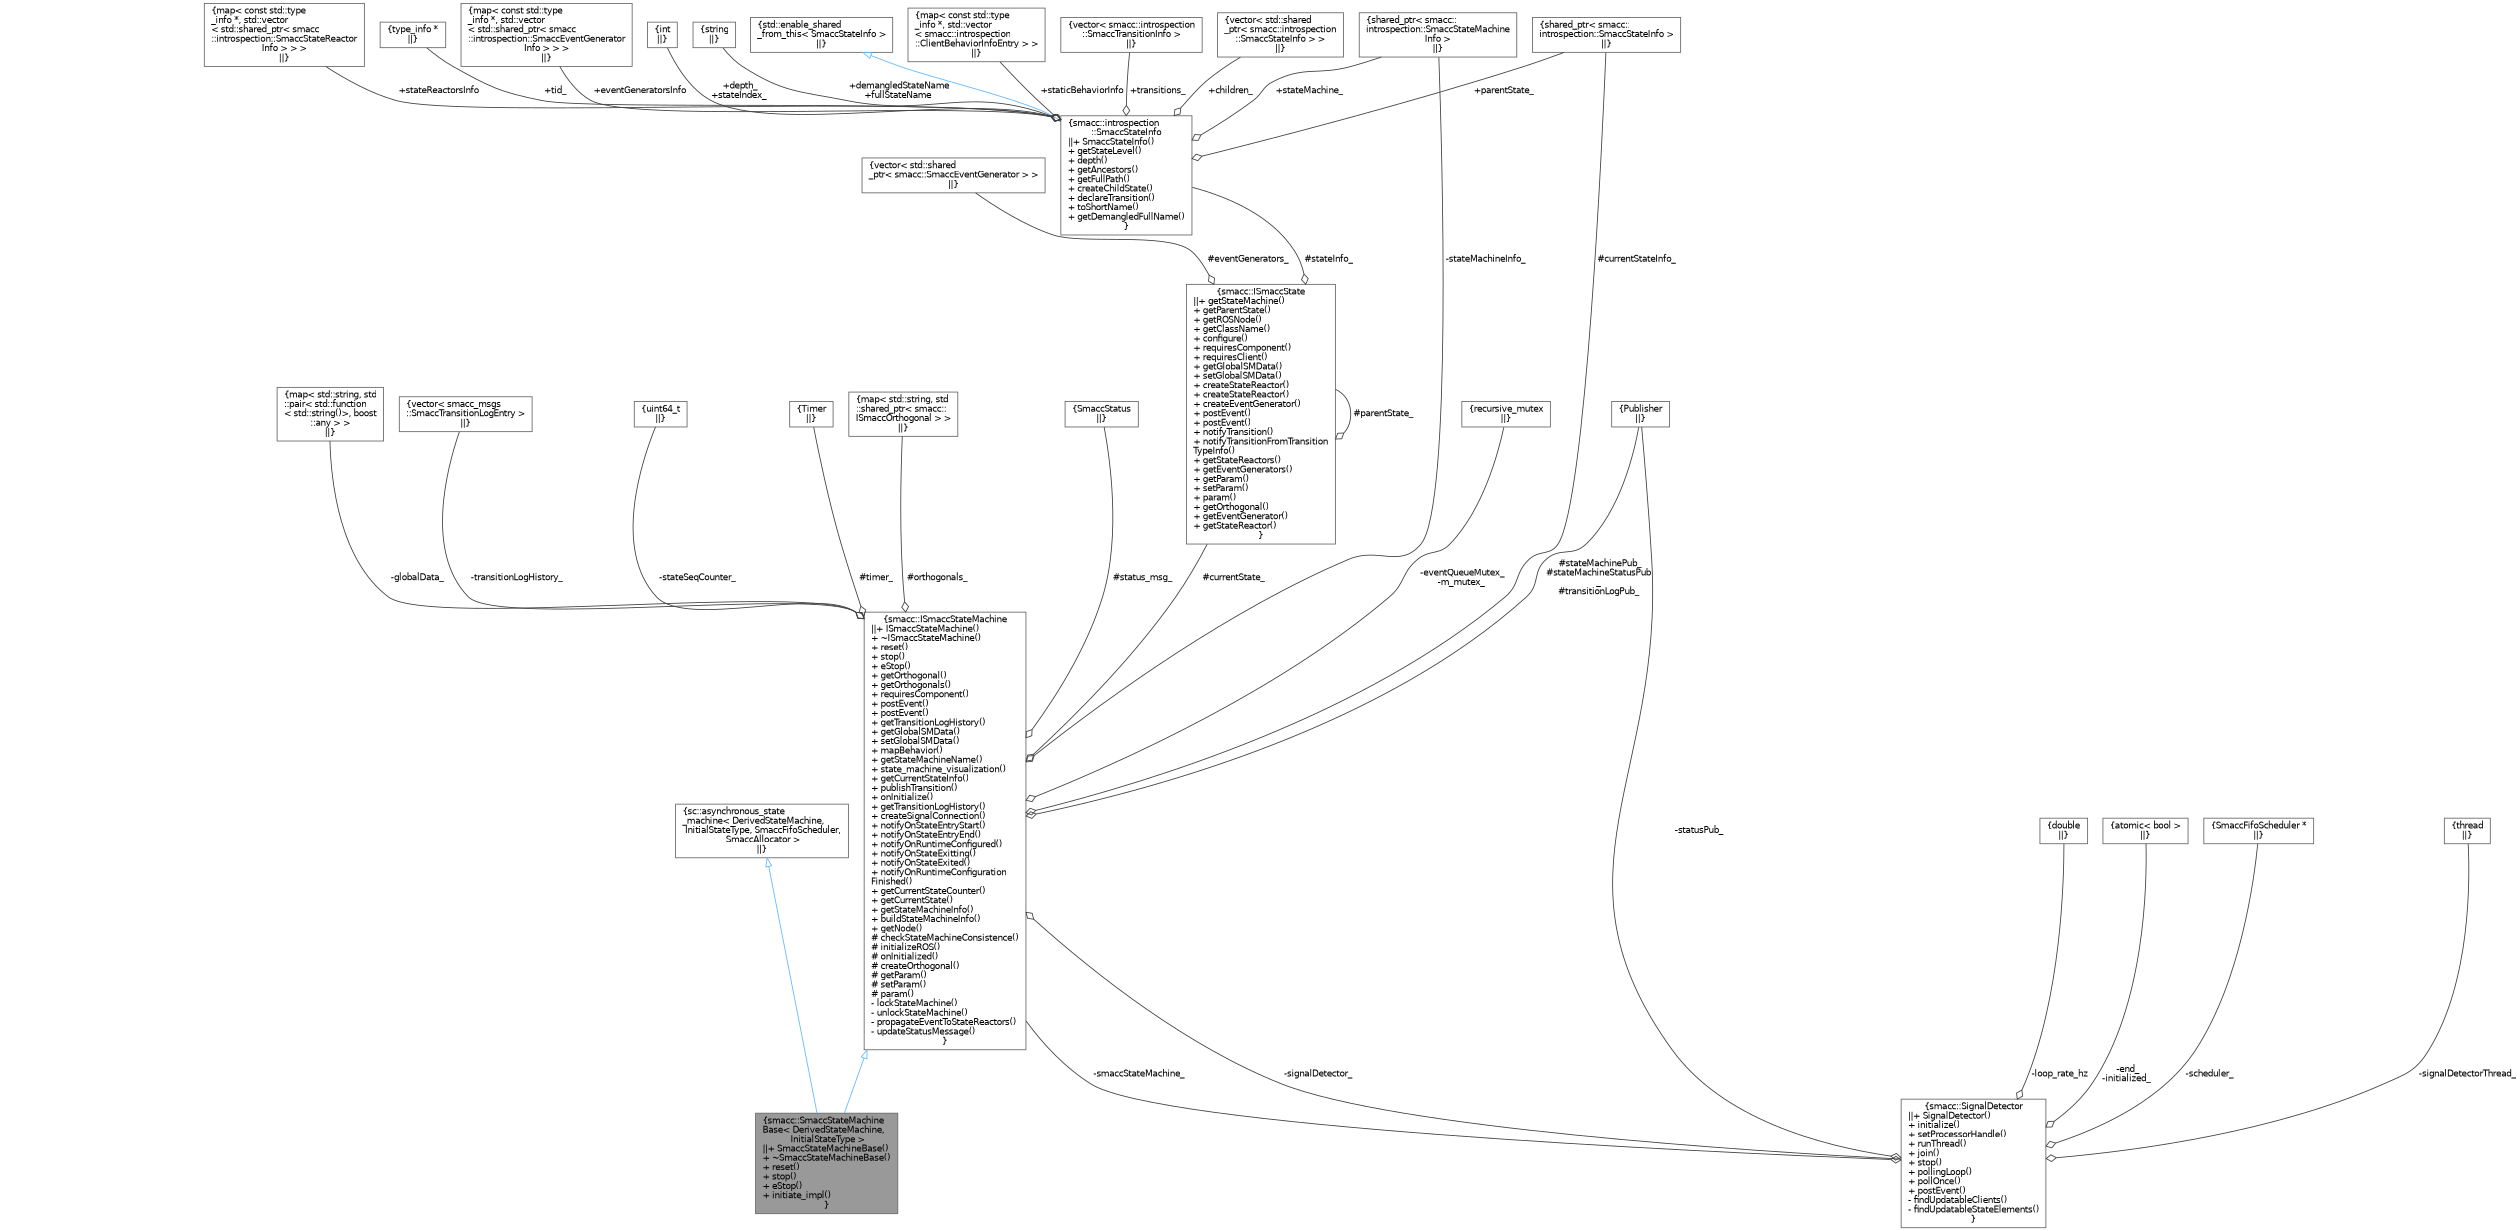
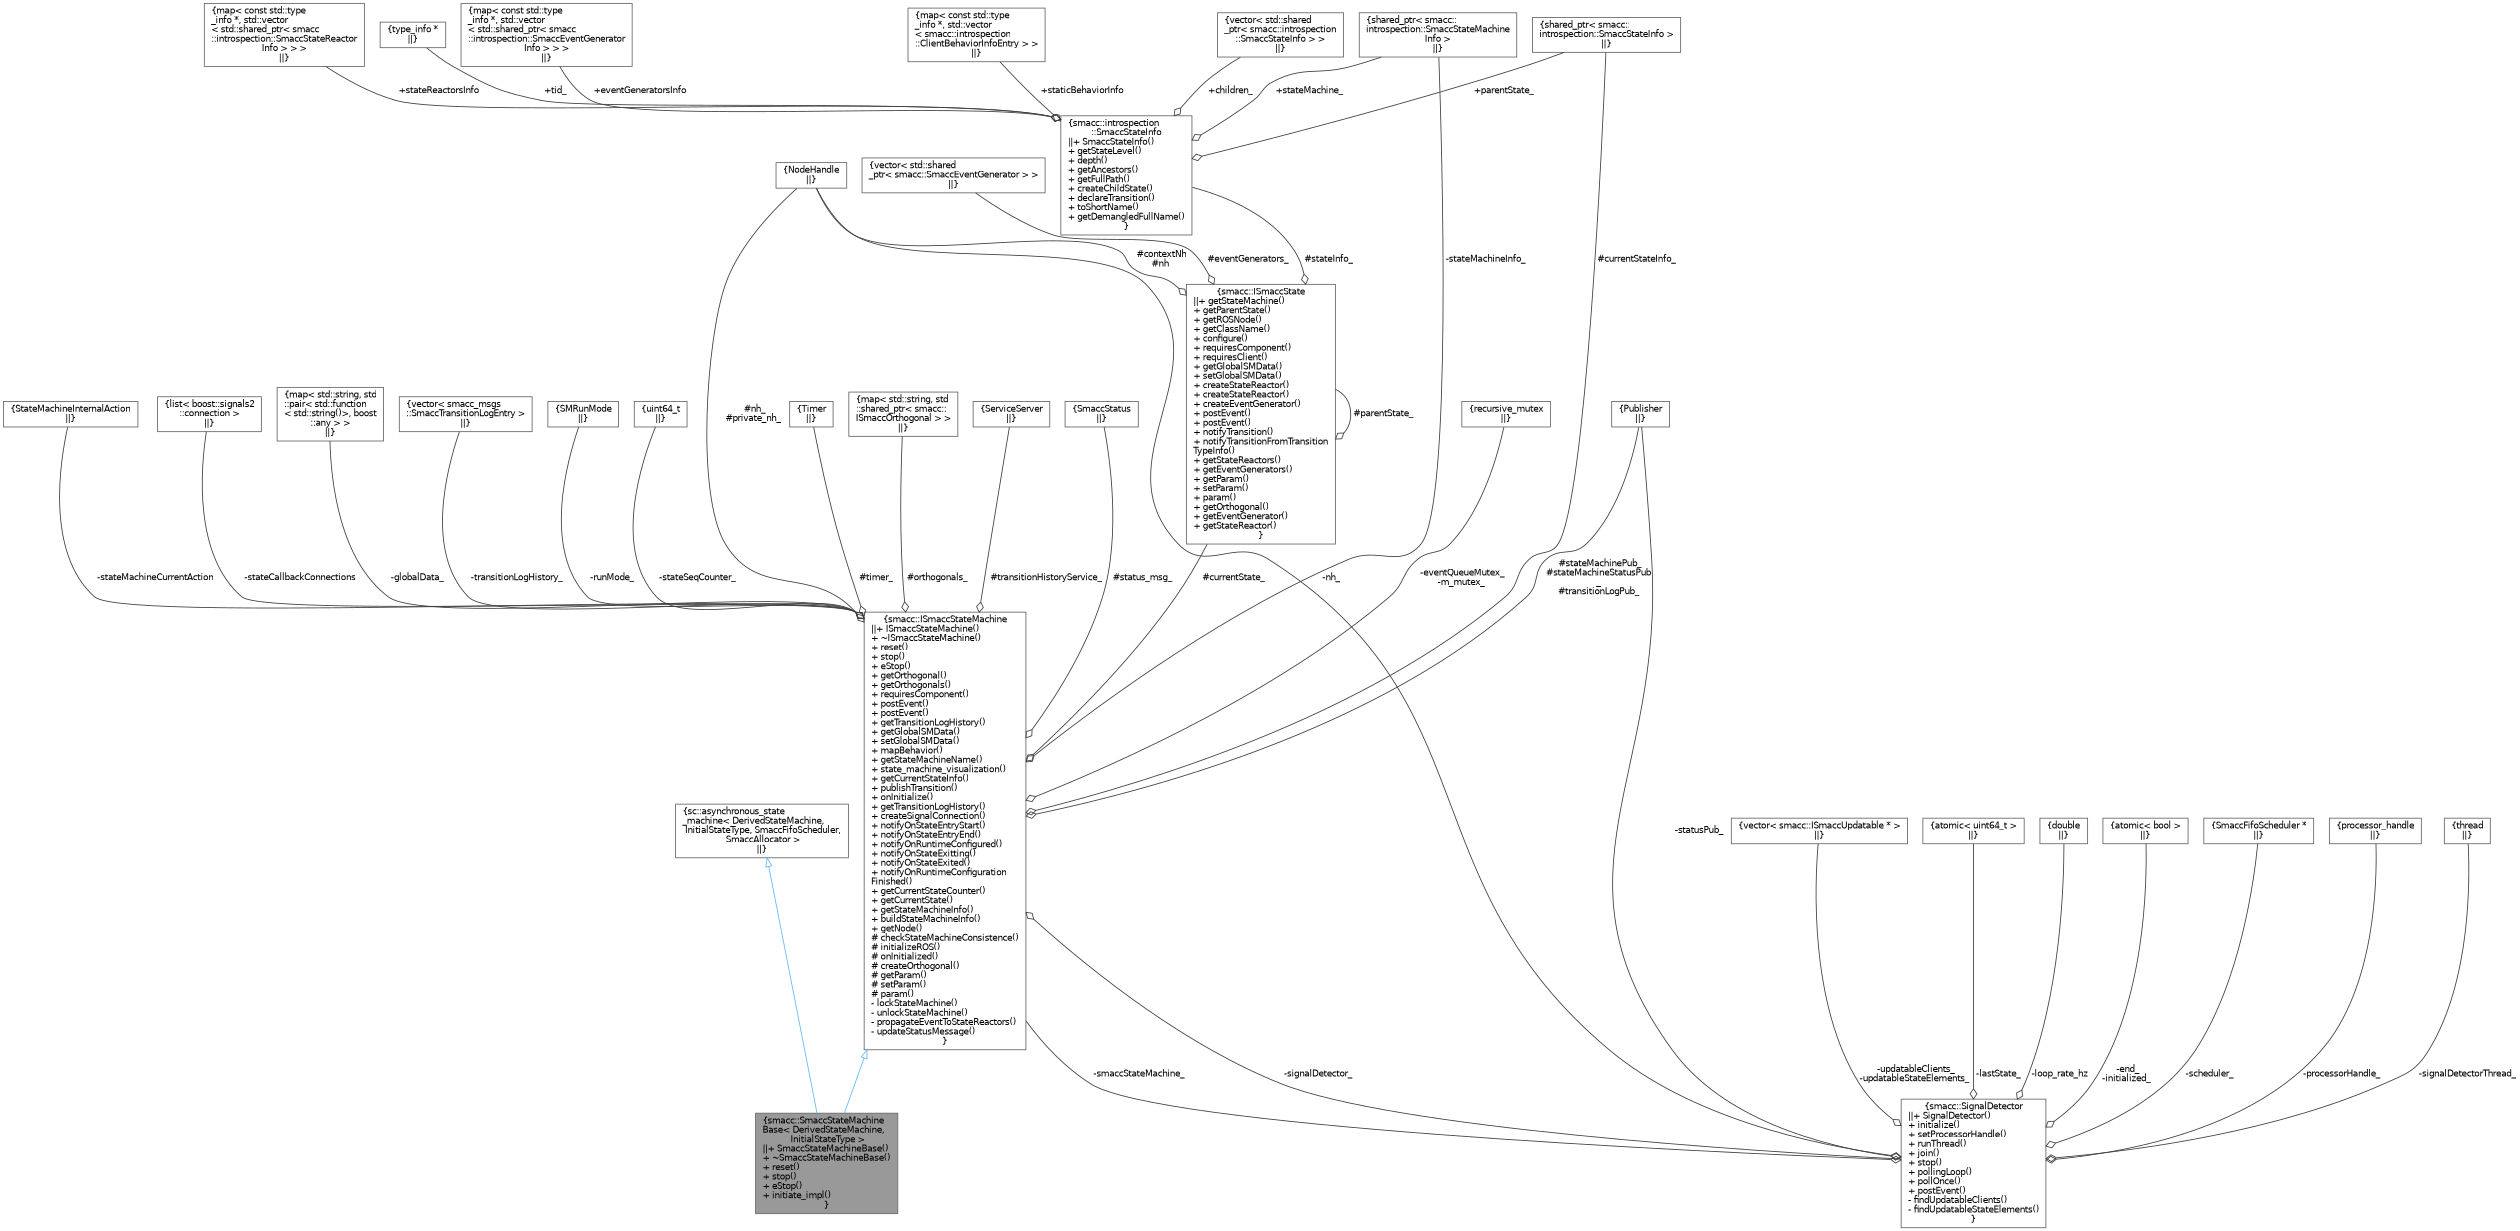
node "{int ||}": removed
node "{string ||}": removed
node "{std::enable_shared _from_this< SmaccStateInfo > ||}": removed
node "{vector< smacc::introspection ::SmaccTransitionInfo > ||}": removed
node "{NodeHandle ||}": added
node "{StateMachineInternalAction ||}": added
node "{list< boost::signals2 ::connection > ||}": added
node "{SMRunMode ||}": added
node "{ServiceServer ||}": added
node "{vector< smacc::ISmaccUpdatable * > ||}": added
node "{atomic< uint64_t > ||}": added
node "{processor_handle ||}": added
